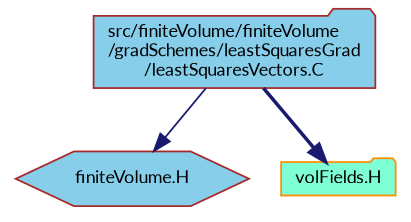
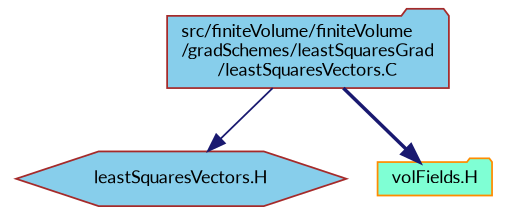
node "finiteVolume.H": label "finiteVolume.H" -> "leastSquaresVectors.H"
